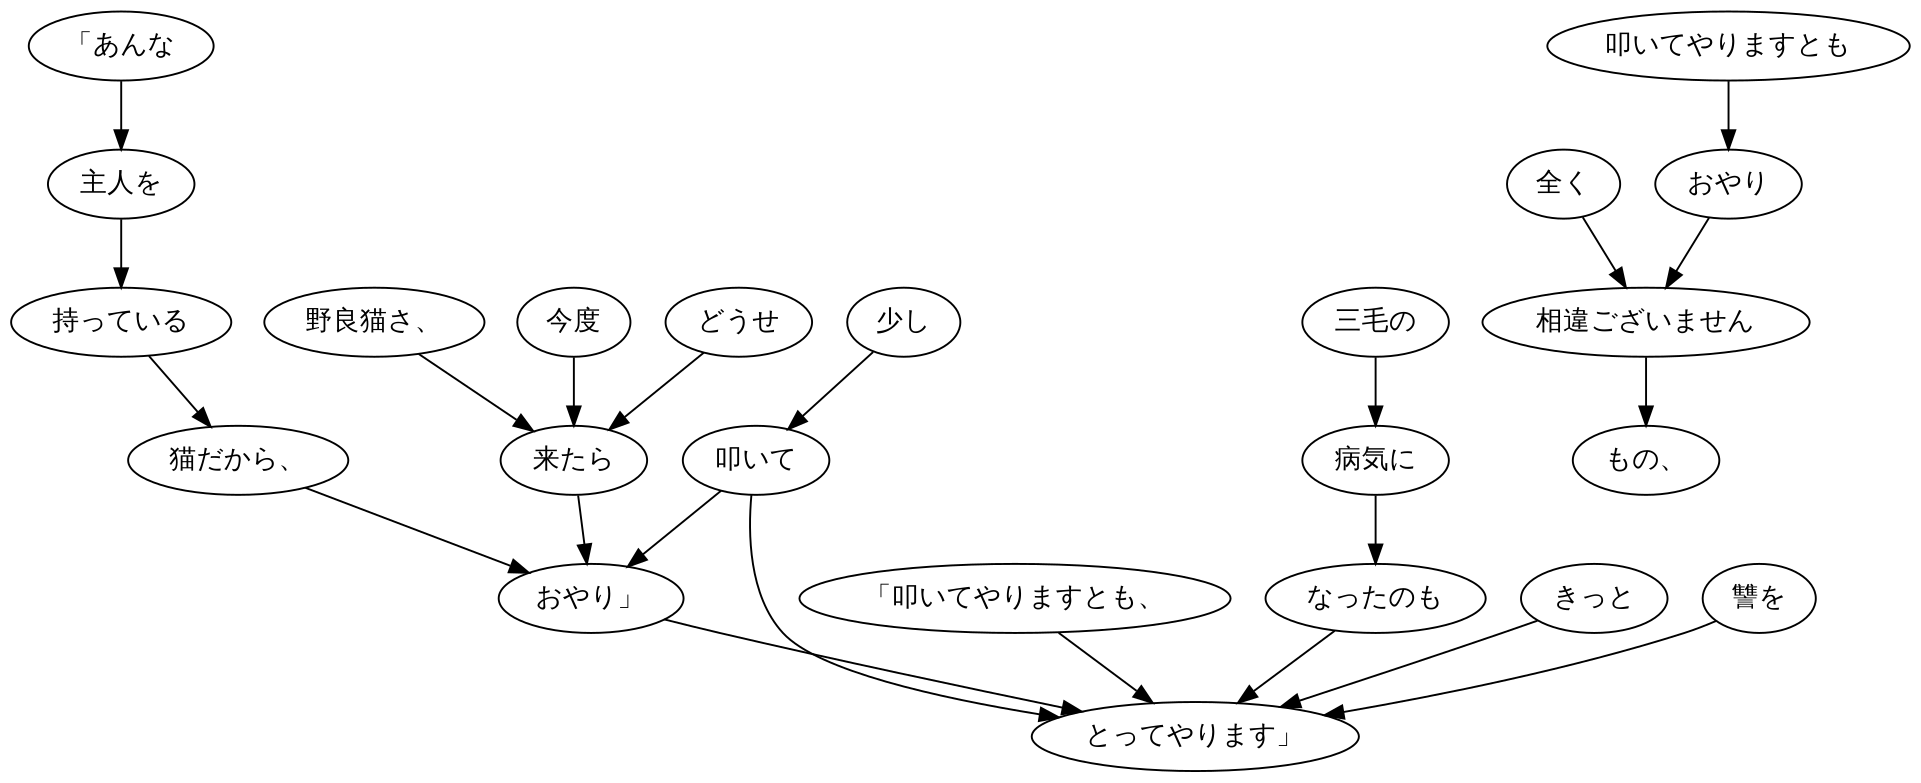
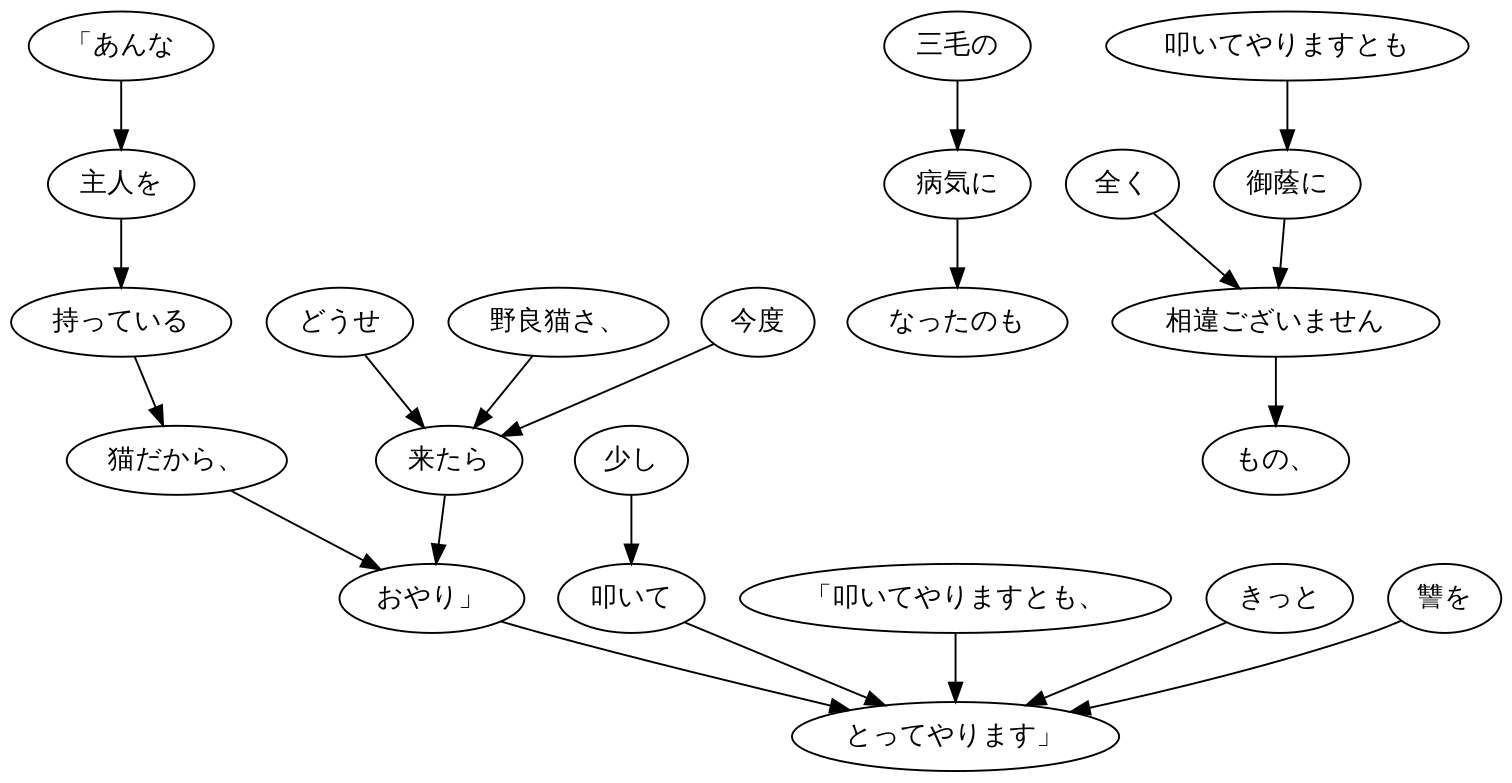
node "おやり": label "おやり" -> "御蔭に"
edge "叩いて" -> "おやり」": removed
edge "なったのも" -> "とってやります」": removed
